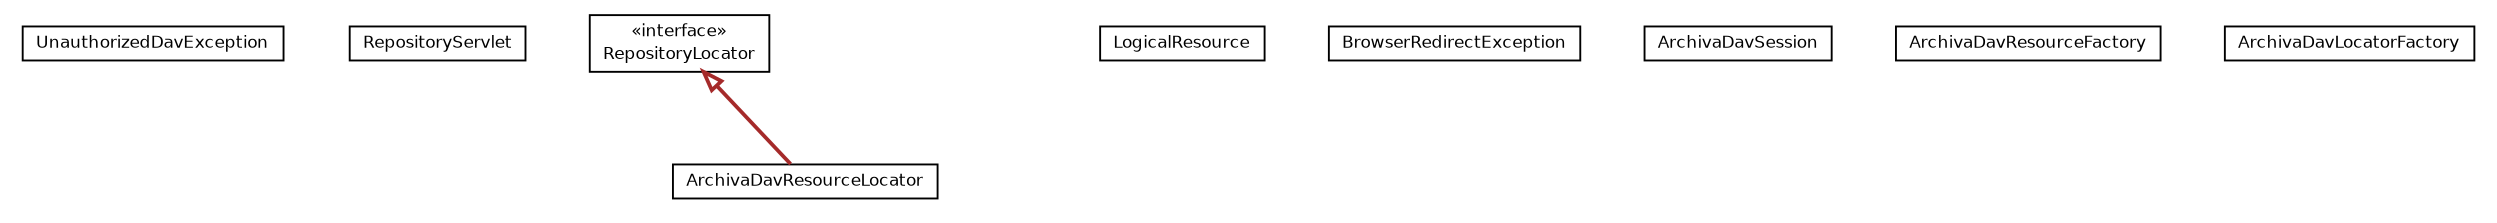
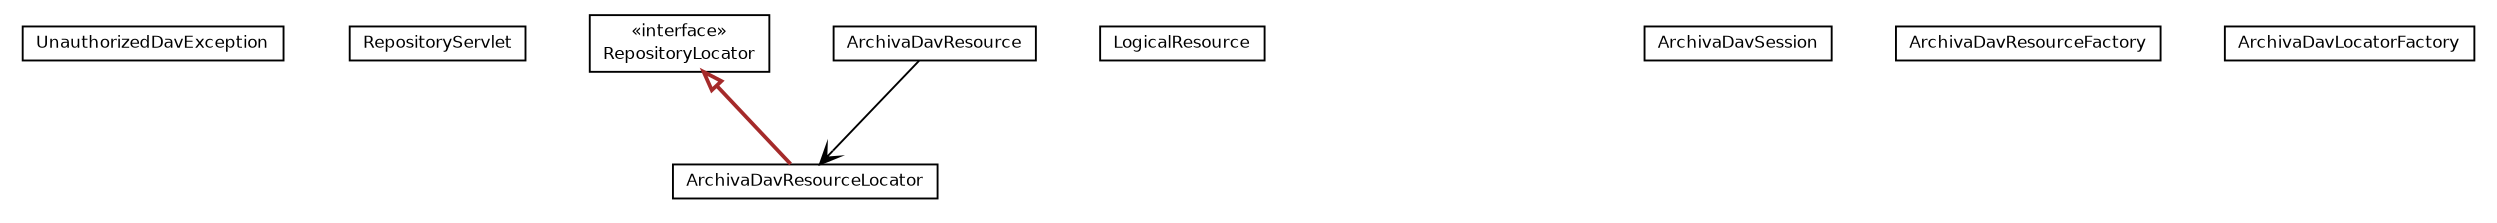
node "ArchivaDavResource": added
node "BrowserRedirectException": removed
